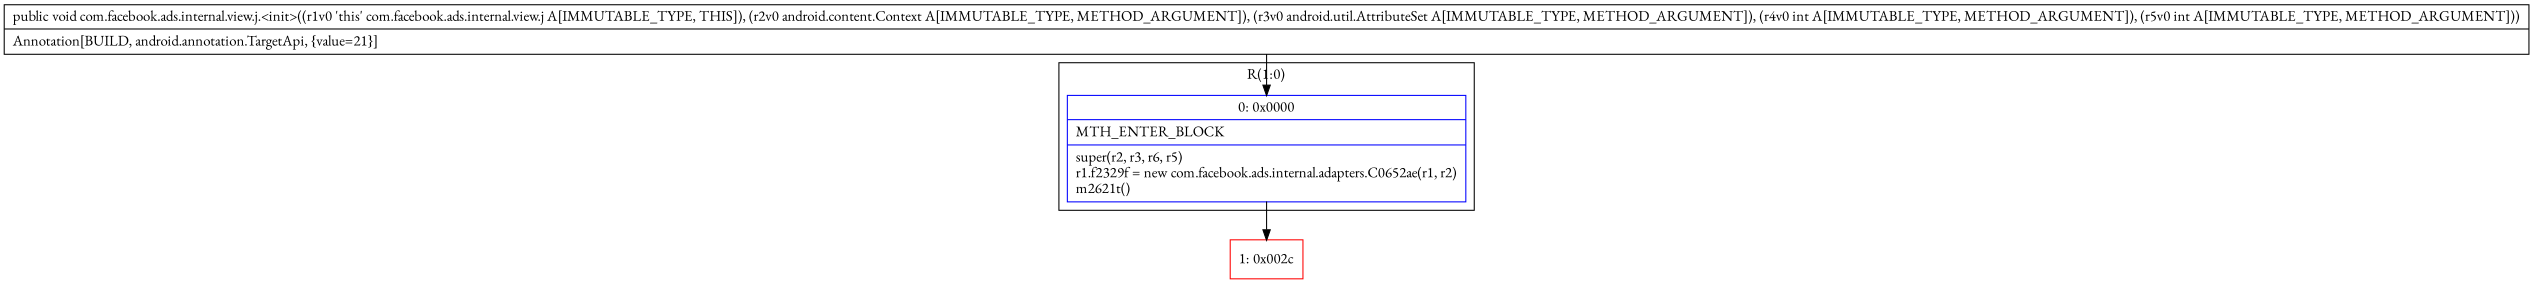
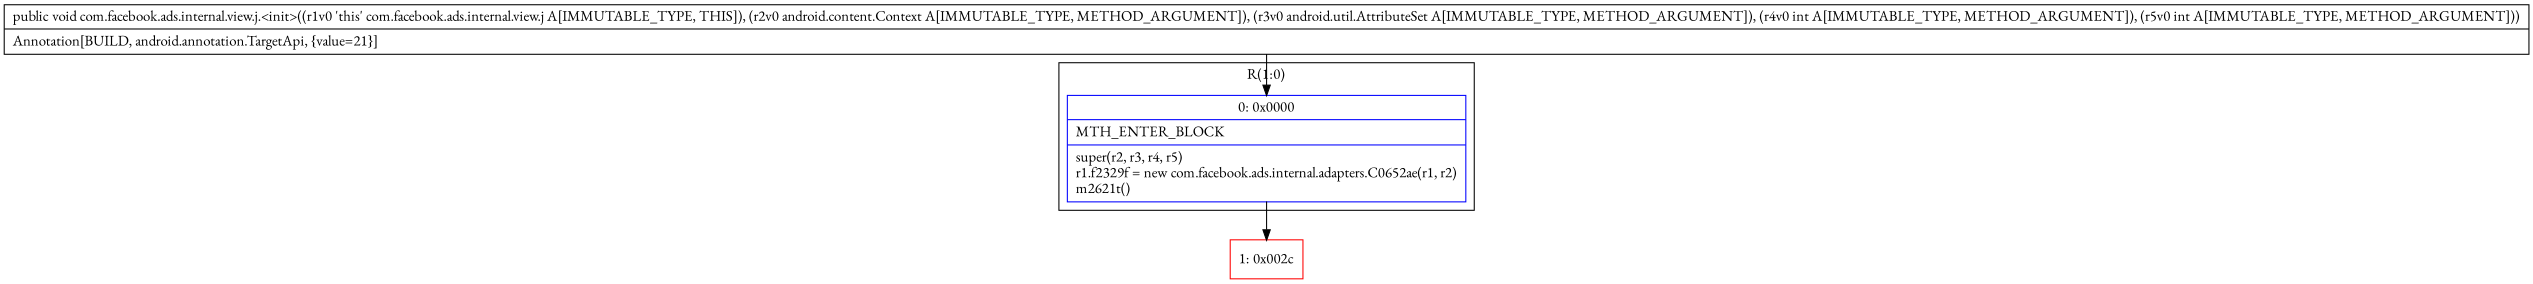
node "0: 0x0000": text "super(r2, r3, r6, r5)" -> "super(r2, r3, r4, r5)"
